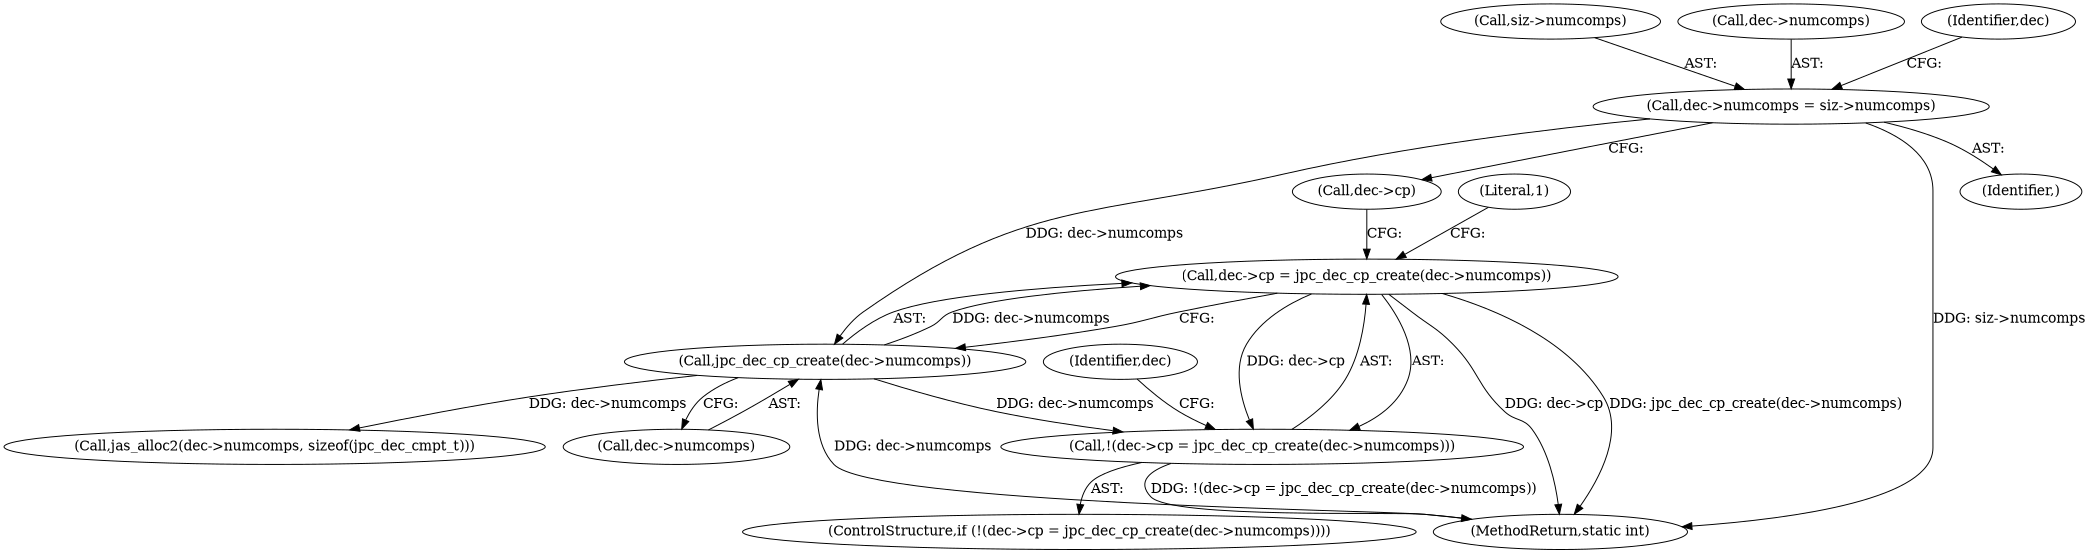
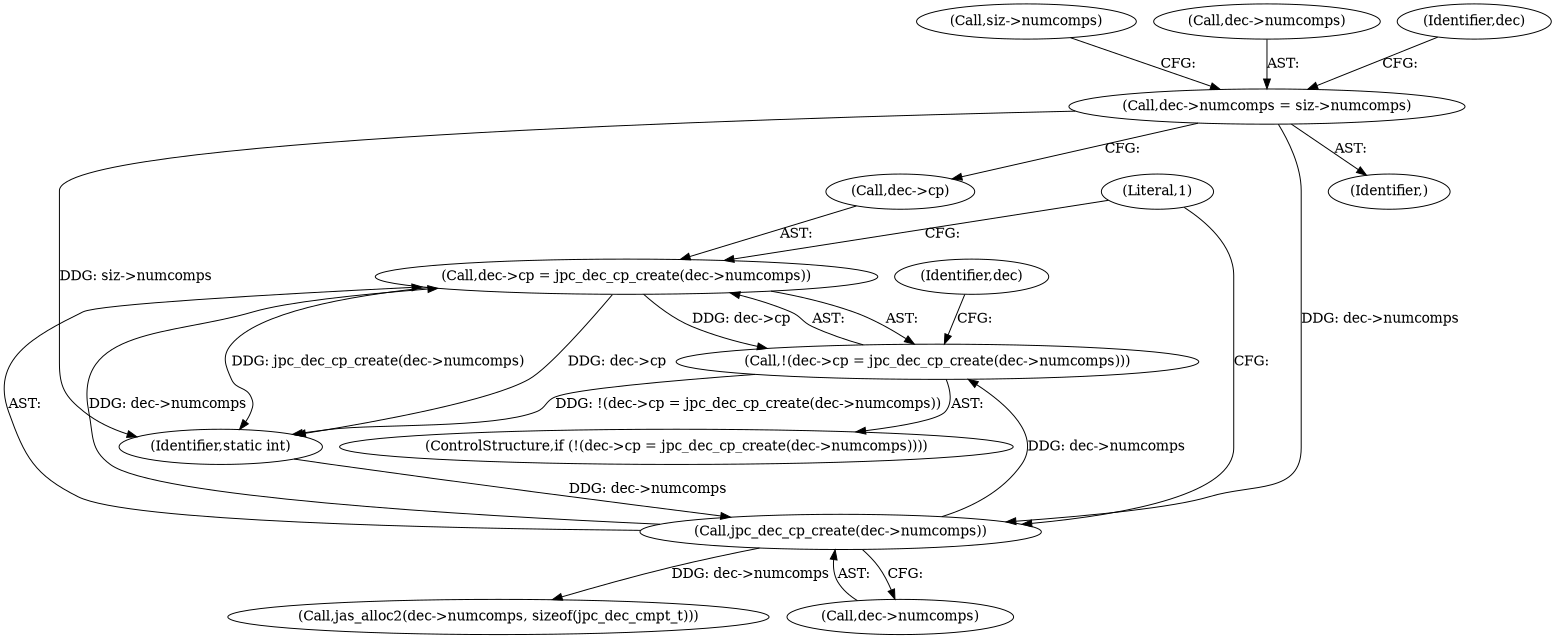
edge "(Call,siz->numcomps)" -> "(Call,dec->numcomps = siz->numcomps)": label "AST: " -> "CFG: "
edge "(Call,dec->cp)" -> "(Call,dec->cp = jpc_dec_cp_create(dec->numcomps))": label "CFG: " -> "AST: "
edge "(Call,dec->cp = jpc_dec_cp_create(dec->numcomps))" -> "(Call,jpc_dec_cp_create(dec->numcomps))": now "(Literal,1)" -> "(Call,jpc_dec_cp_create(dec->numcomps))"
node "(MethodReturn,static int)": label "(MethodReturn,static int)" -> "(Identifier,static int)"
